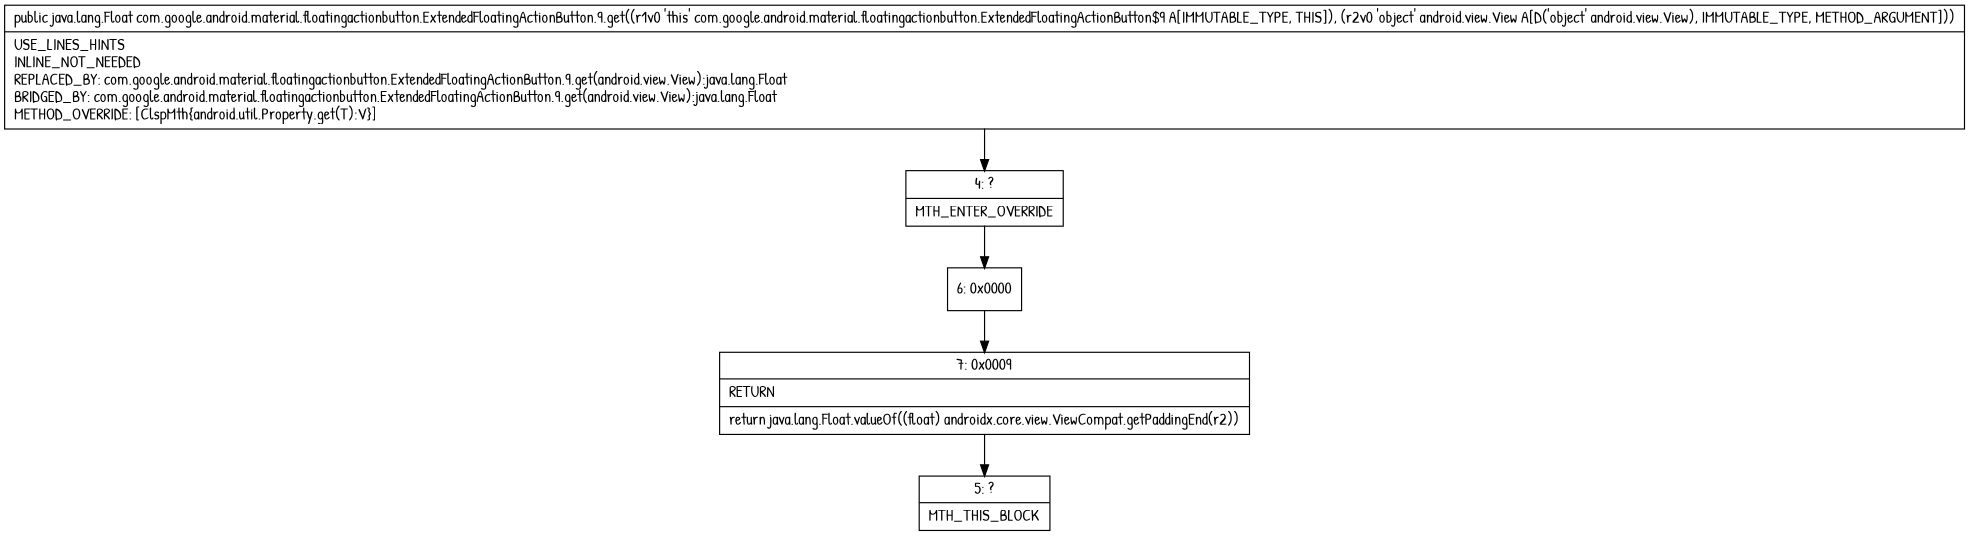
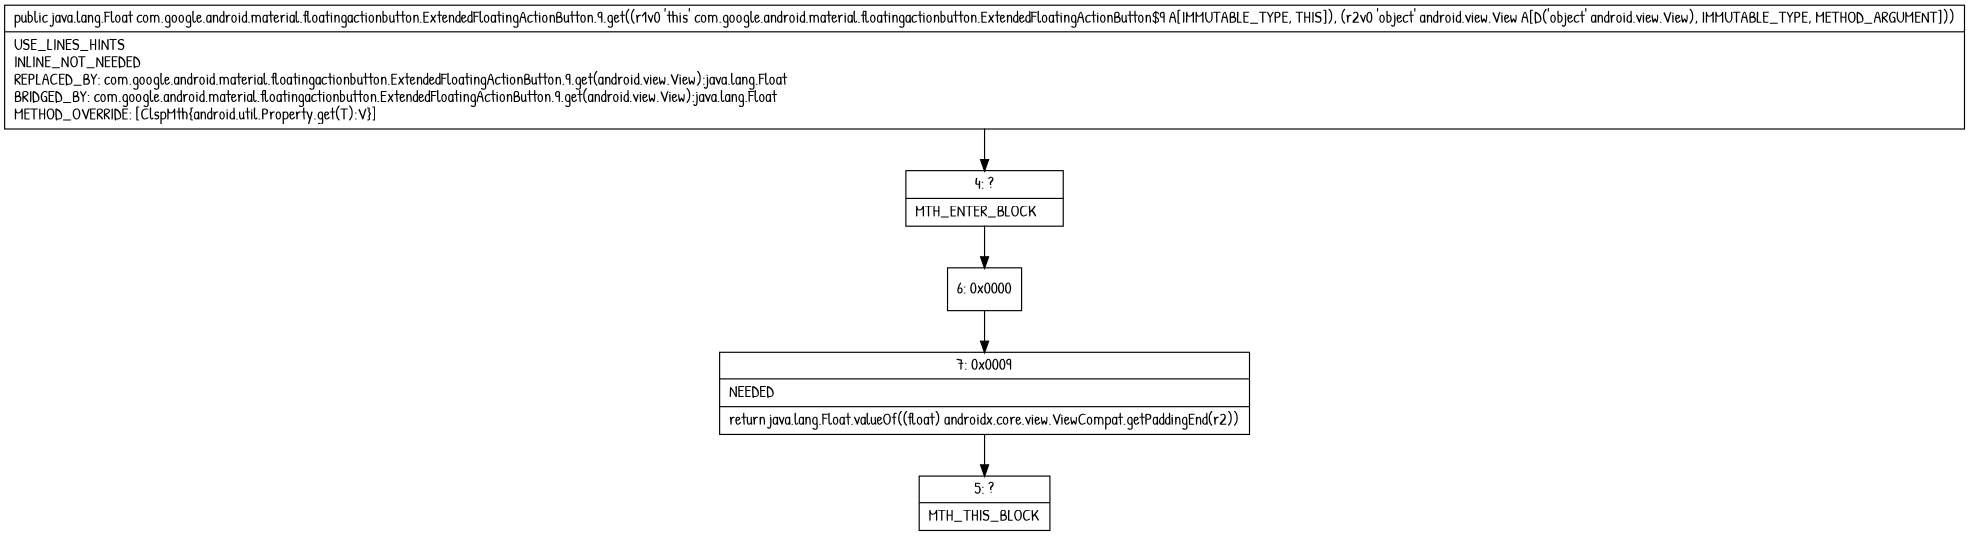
node "4: ?": text "MTH_ENTER_OVERRIDE" -> "MTH_ENTER_BLOCK"
node "7: 0x0009": text "RETURN" -> "NEEDED"
